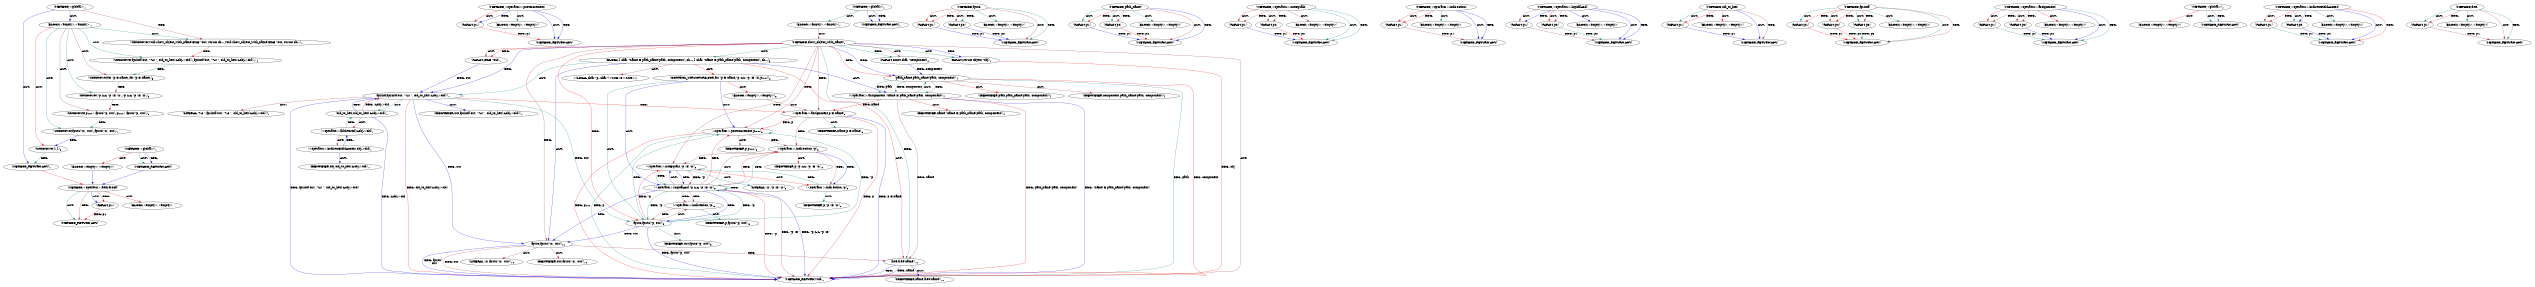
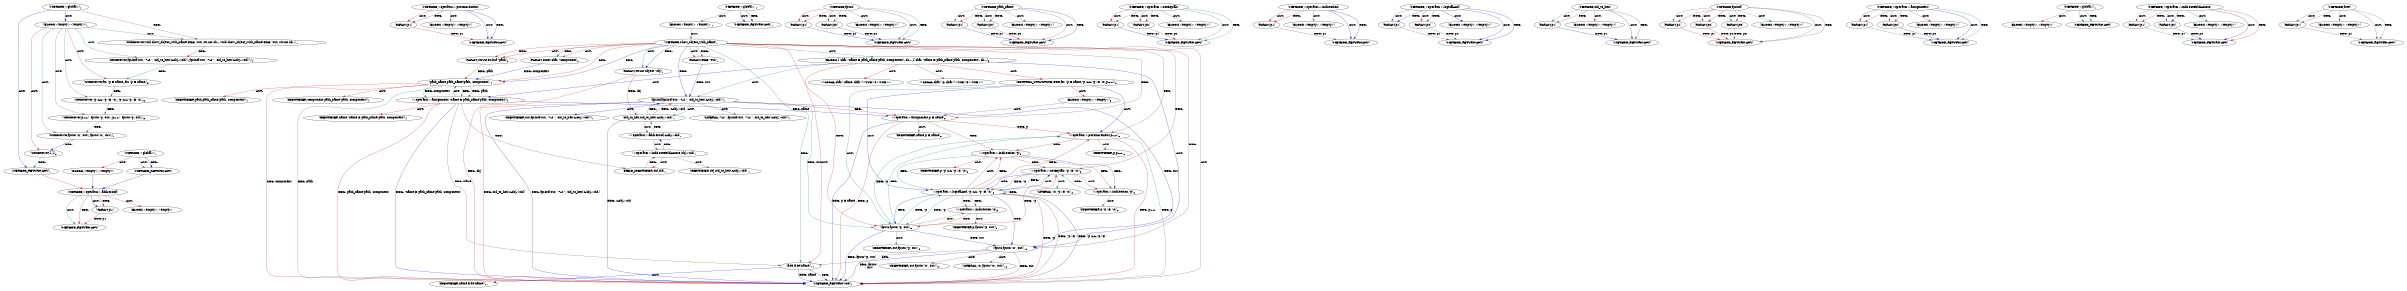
node "(PARAM,struct strbuf *path)": added
node "<(LOCAL,char* name: char*)<SUB>4</SUB>>": added
edge "(PARAM,struct object *obj)" -> "(oid_to_hex,oid_to_hex(&obj->oid))": added, label "DDG: obj"
edge "(<operator>.assignment,*name = path_name(path, component))" -> "(<operator>.assignment,p = name)": color red -> blue
edge "(<operator>.indirectFieldAccess,obj->oid)" -> "(IDENTIFIER,obj,oid_to_hex(&obj->oid))": color blue -> teal
node "(FIELD_IDENTIFIER,oid,oid)": added
